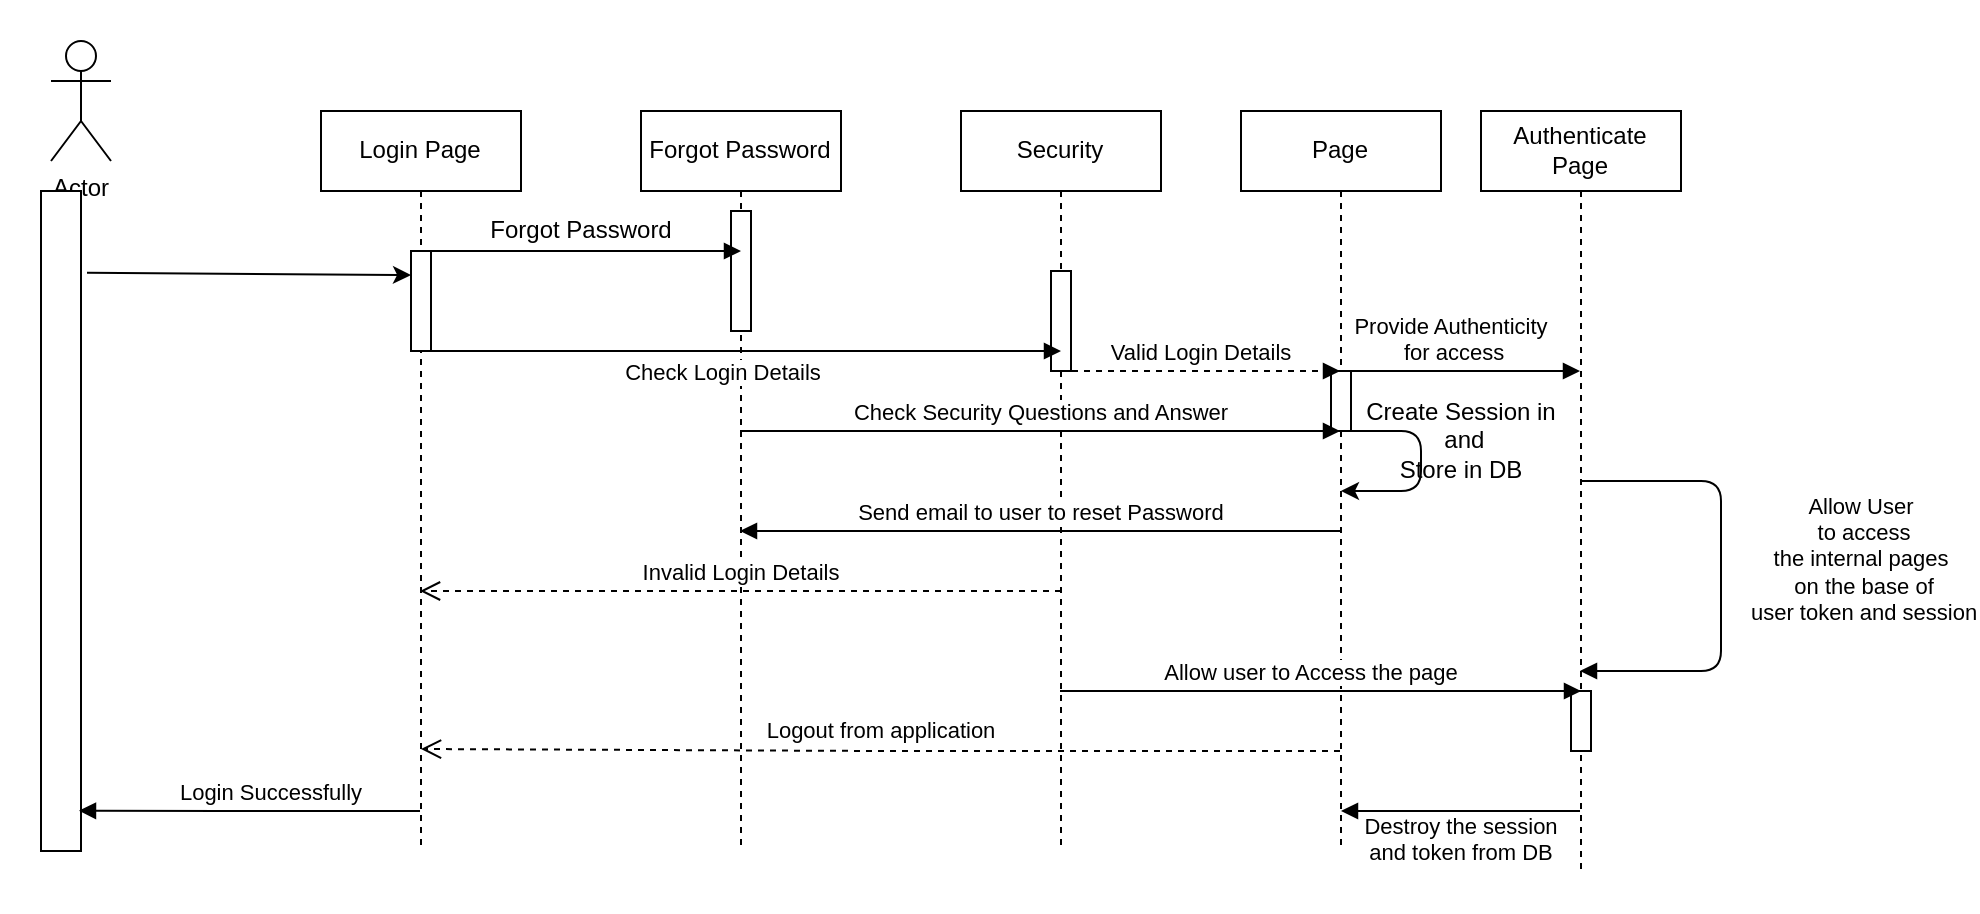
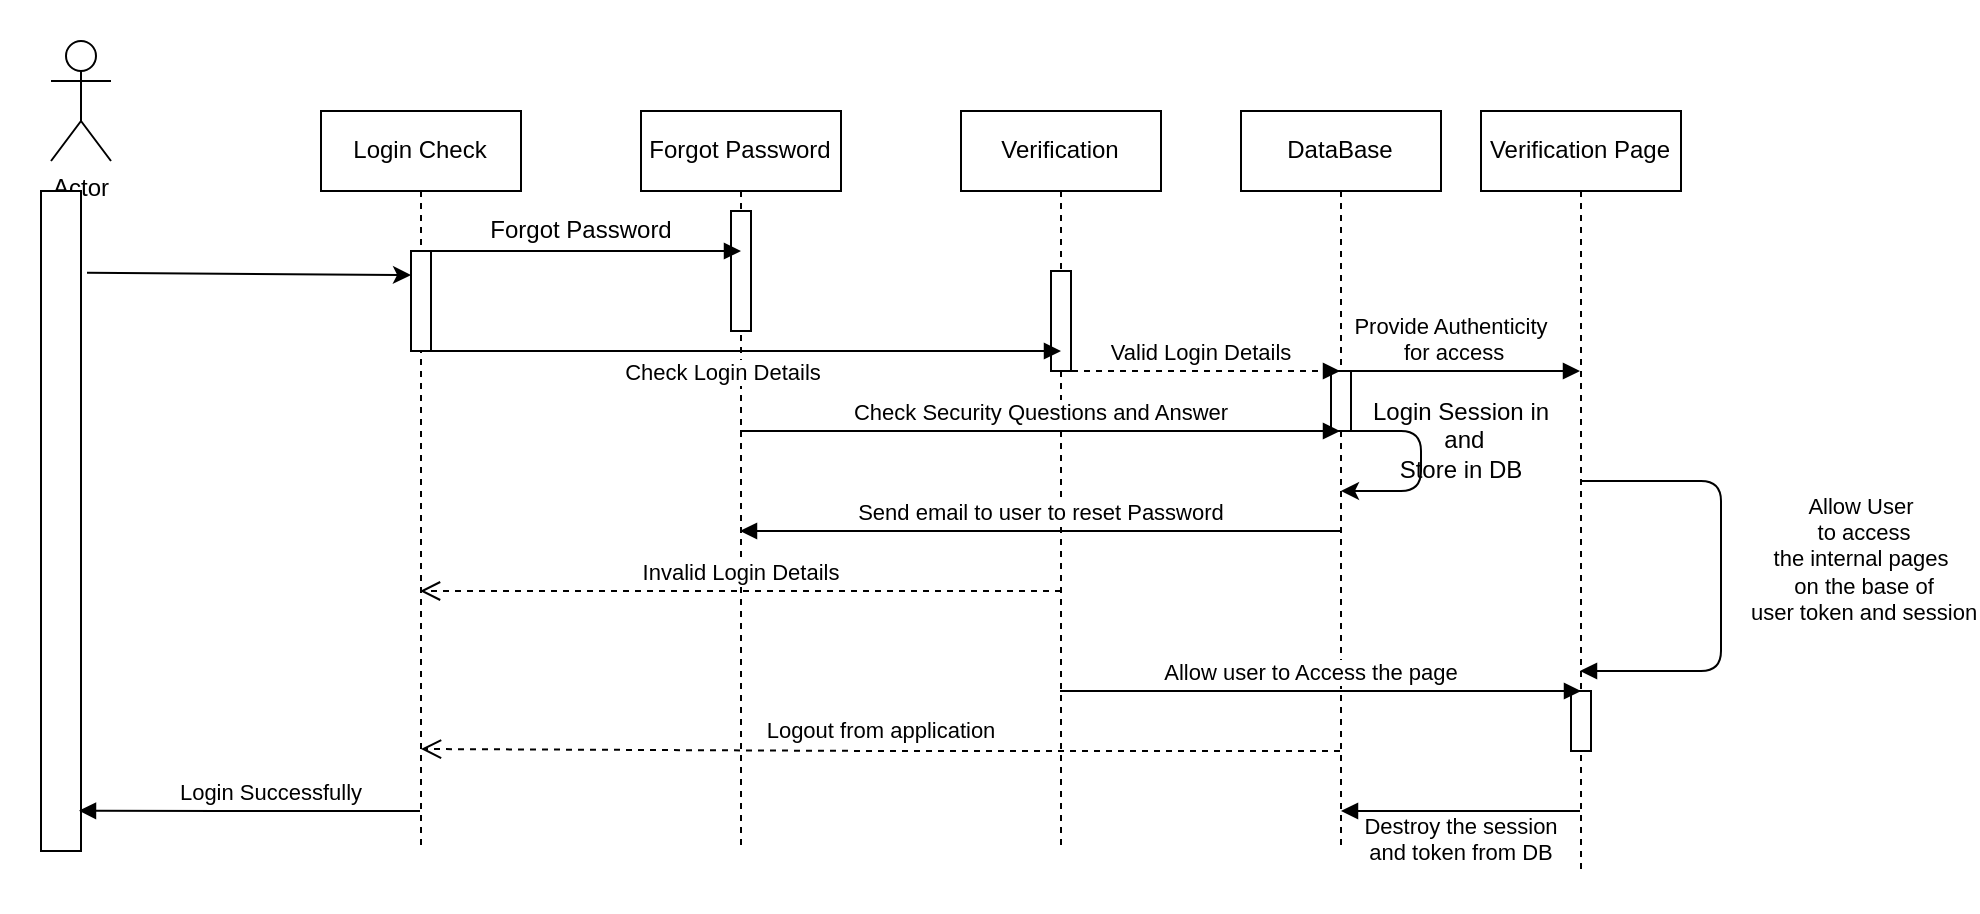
node "Login Page": label "Login Page" -> "Login Check"
node "Security": label "Security" -> "Verification"
node "Page": label "Page" -> "DataBase"
node "Authenticate Page": label "Authenticate Page" -> "Verification Page"
node "Create Session in and Store in DB": label "Create Session in and Store in DB" -> "Login Session in and Store in DB"
